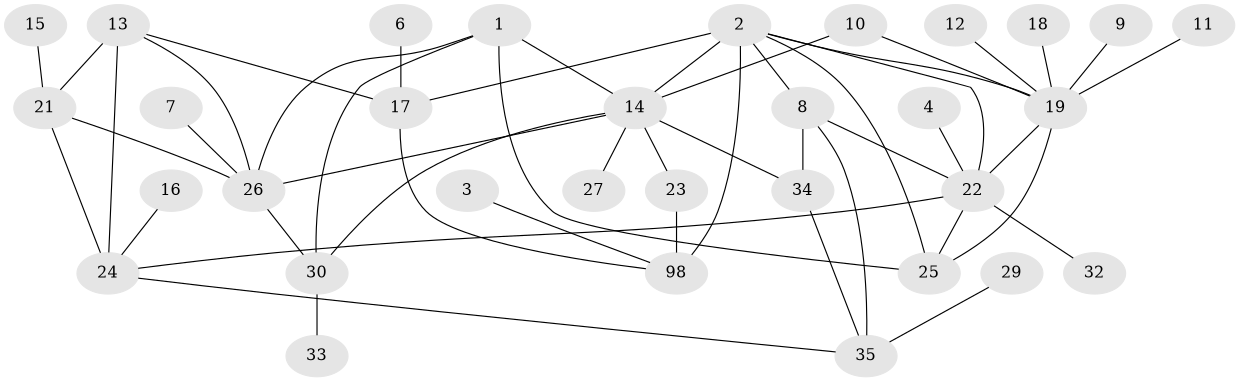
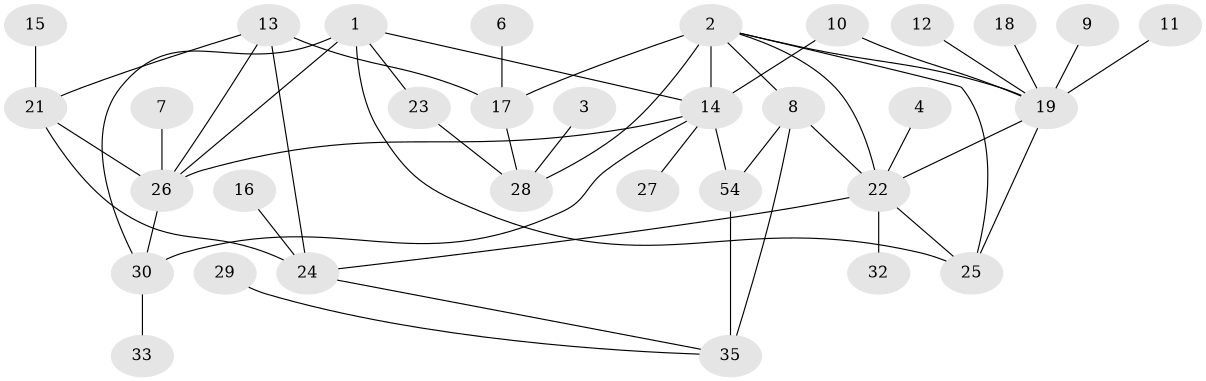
edge "14" -- "23": now "1" -- "23"
node "34": label "34" -> "54"
node "98": label "98" -> "28"
